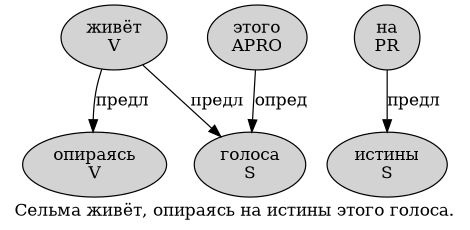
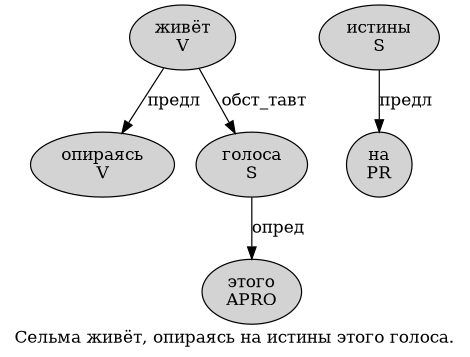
edge "этого APRO" -> "голоса S": reversed
edge "на PR" -> "истины S": reversed
edge "живёт V" -> "голоса S": label "предл" -> "обст_тавт"
